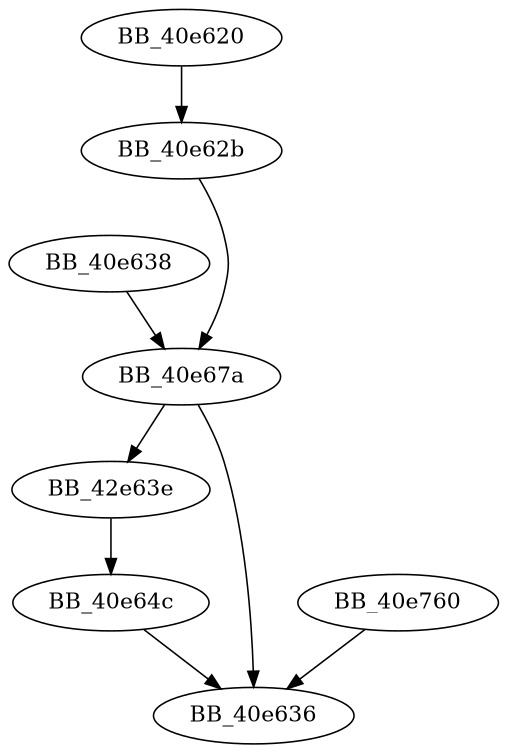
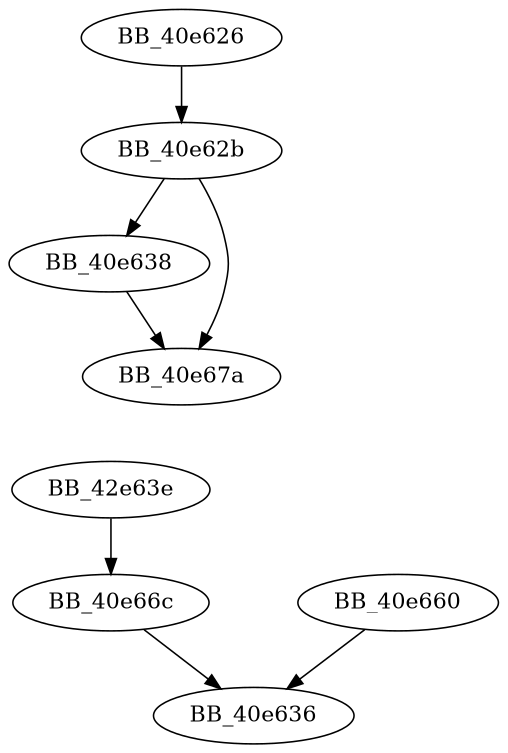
node "BB_40e620": label "BB_40e620" -> "BB_40e626"
edge "BB_40e62b" -> "BB_40e638": added
edge "BB_40e67a" -> "BB_42e63e": removed
edge "BB_40e67a" -> "BB_40e636": removed
node "BB_40e64c": label "BB_40e64c" -> "BB_40e66c"
node "BB_40e760": label "BB_40e760" -> "BB_40e660"
